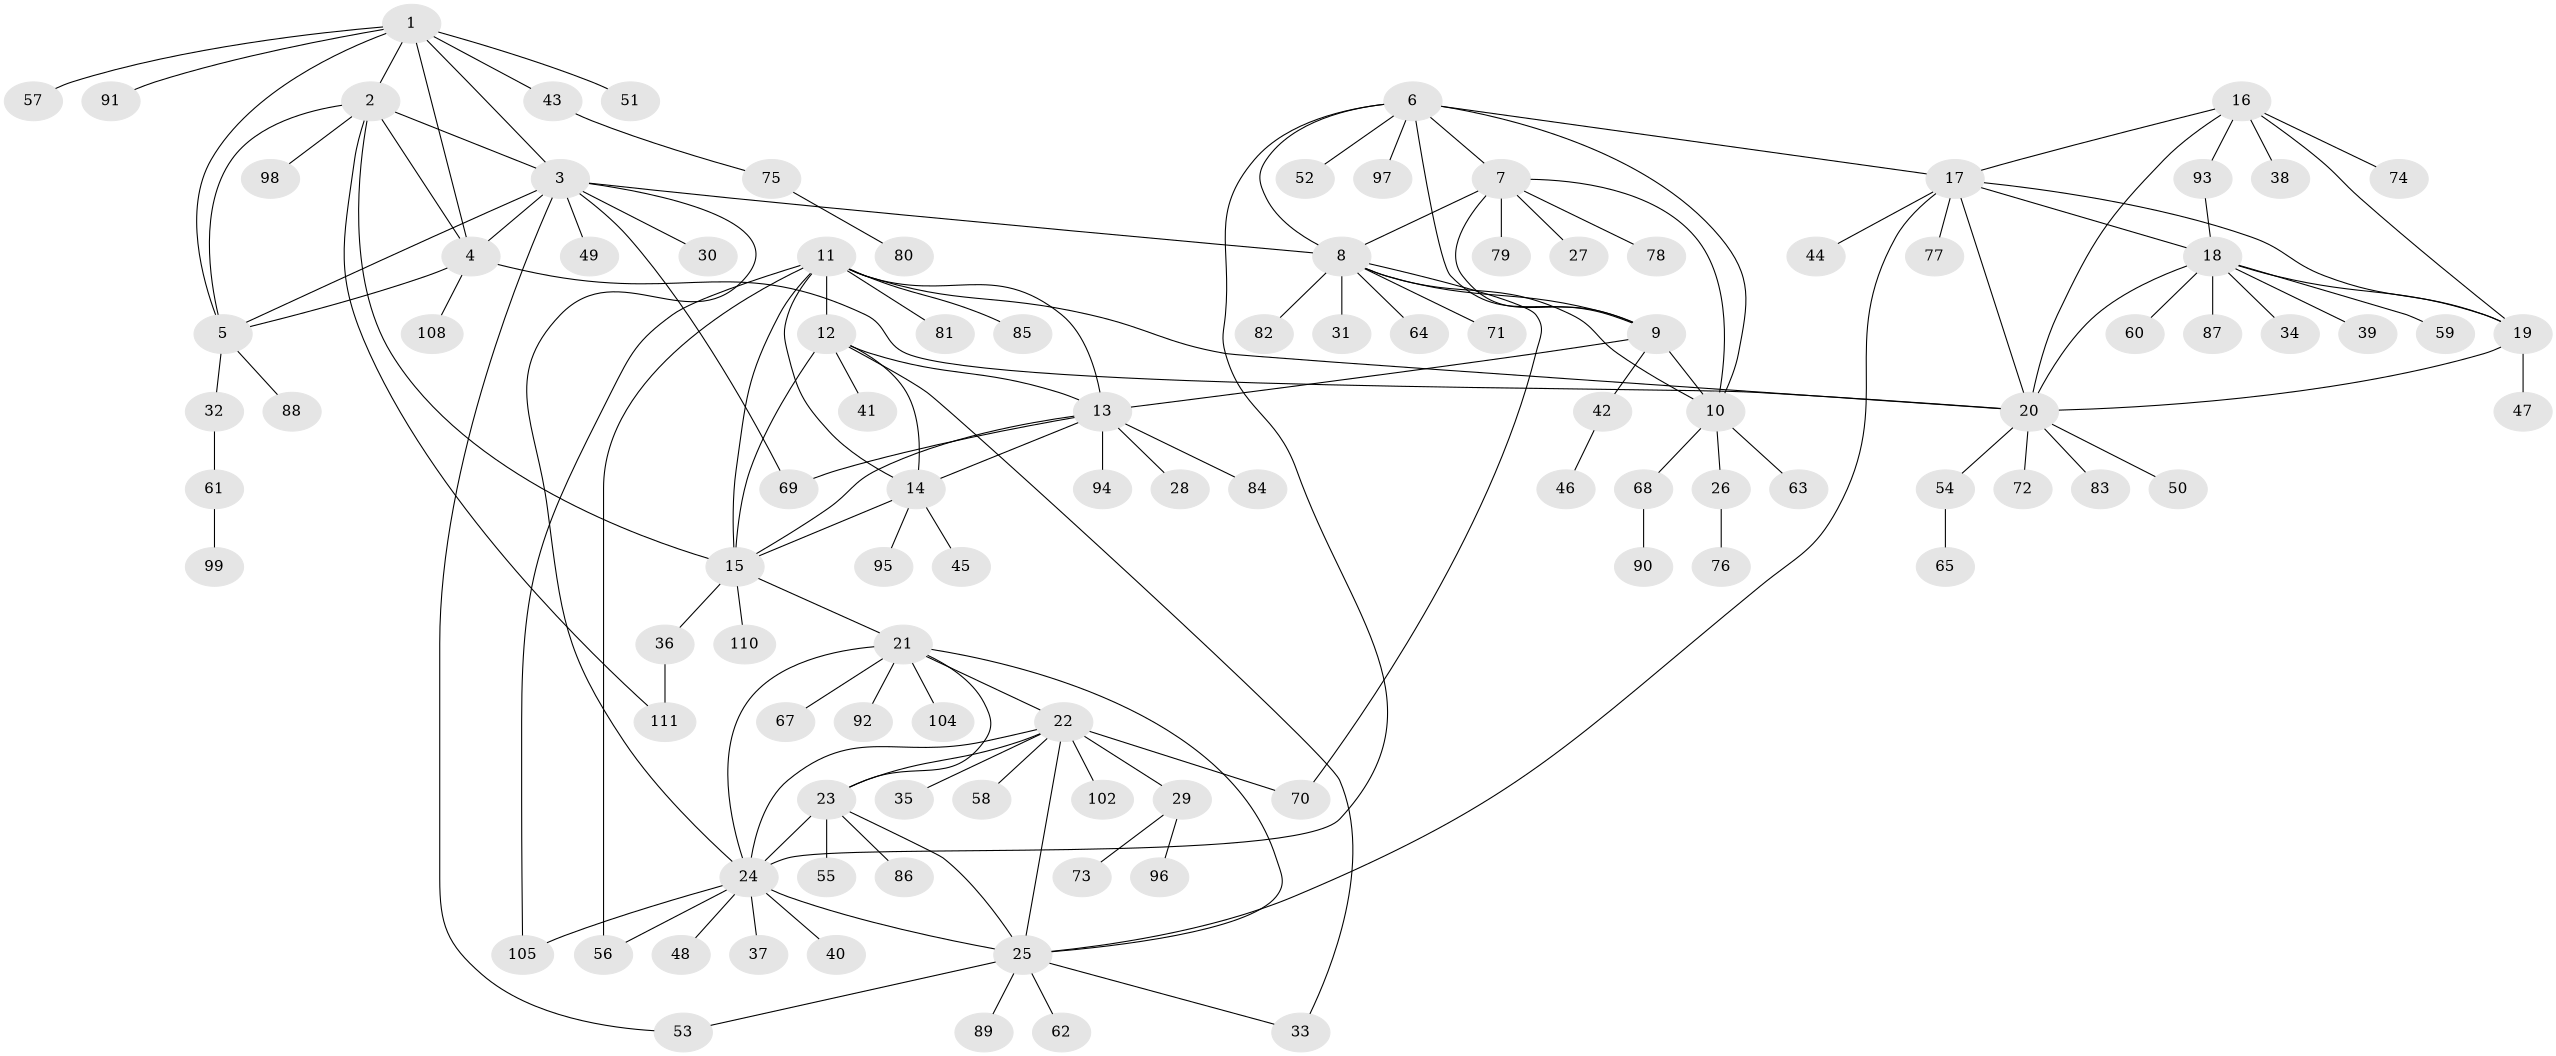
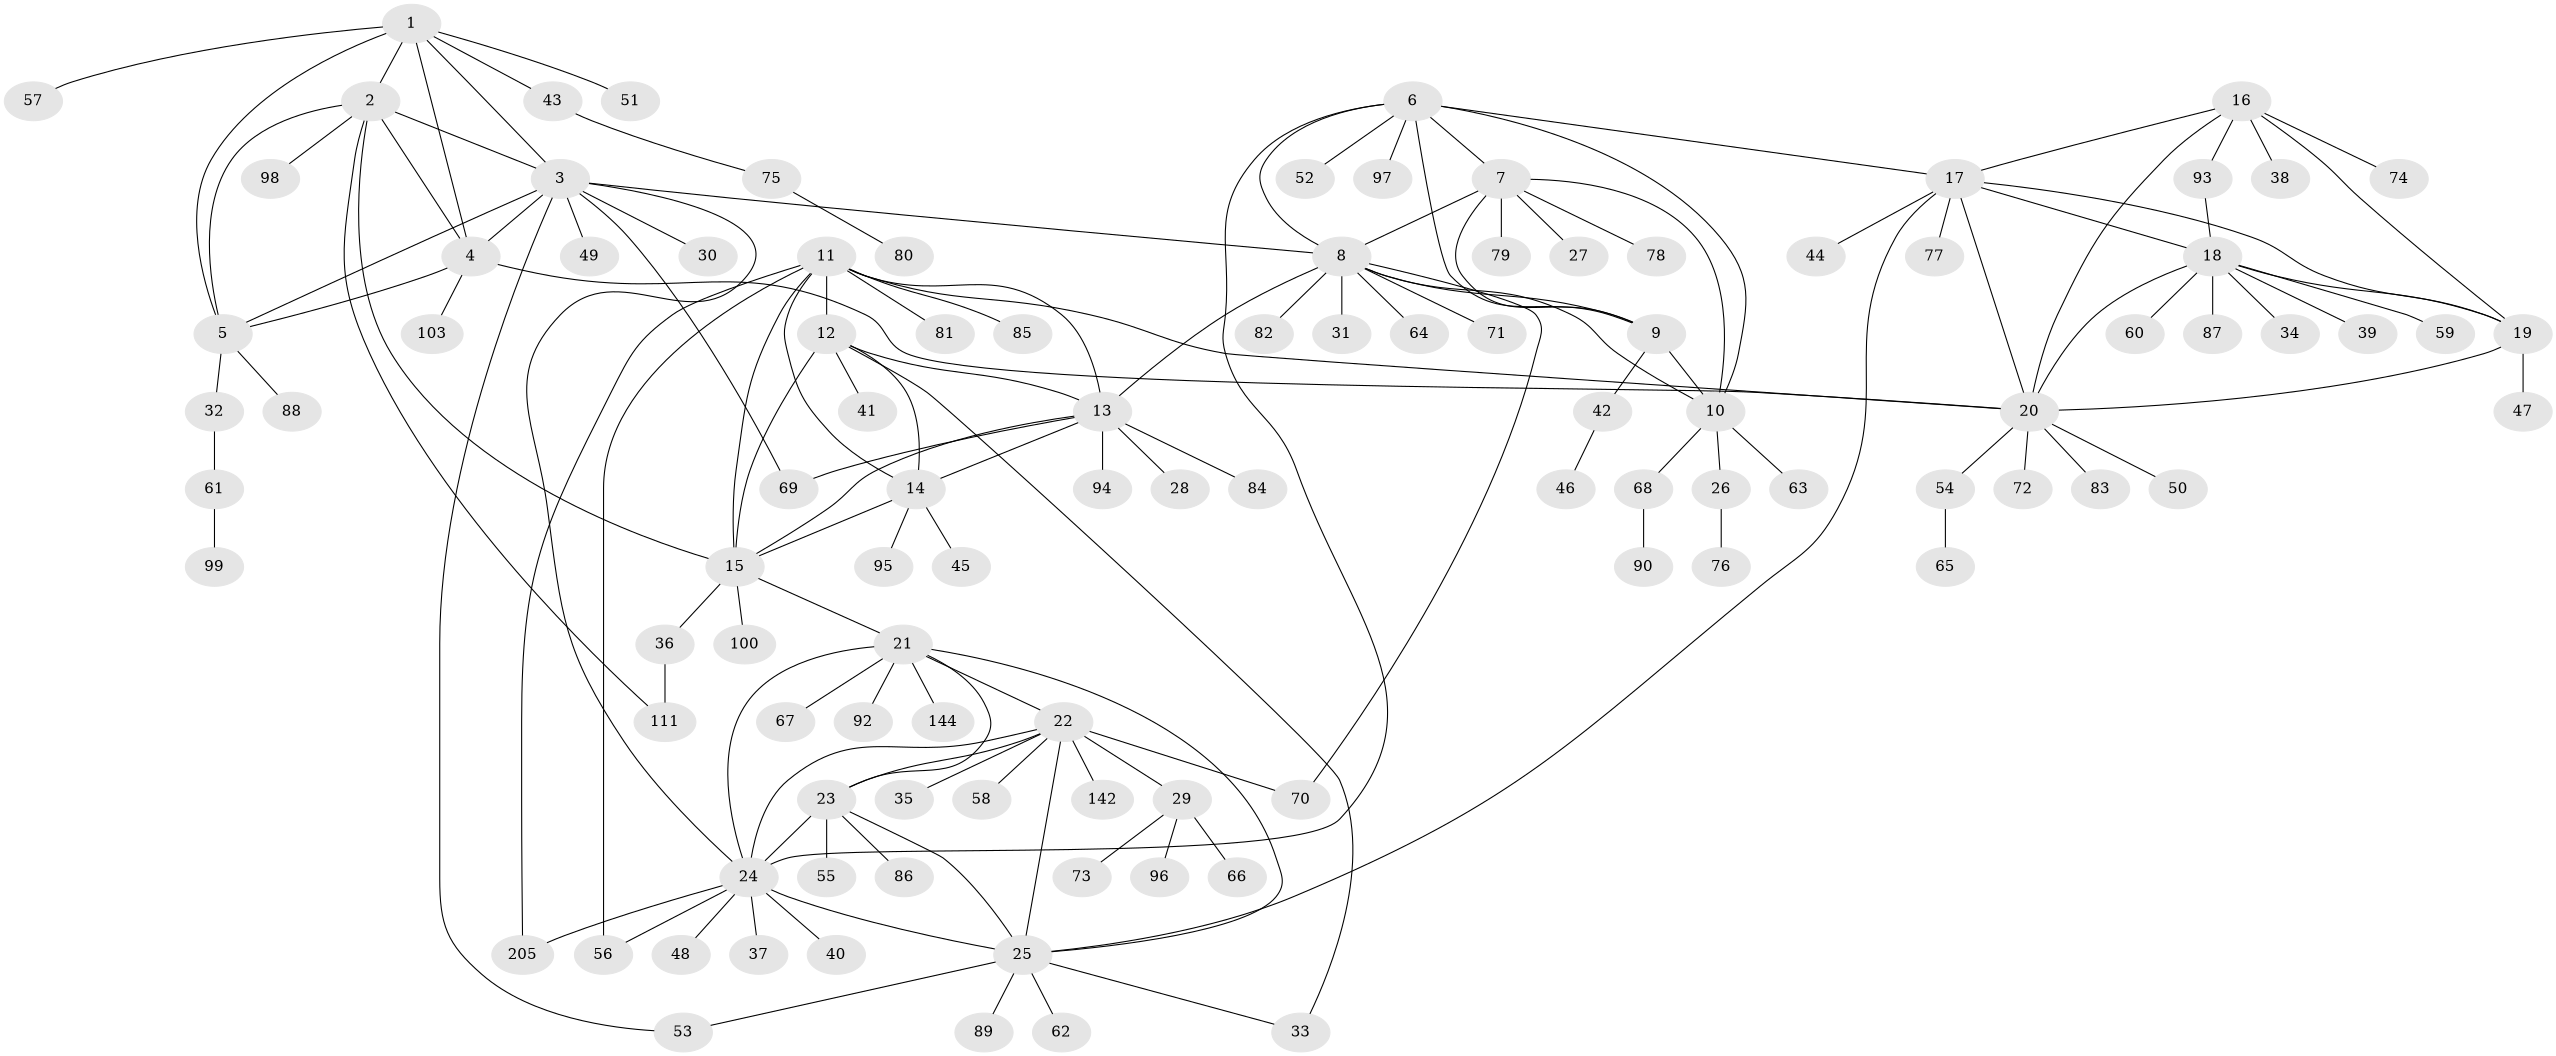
node "91": removed
node "108": label "108" -> "103"
edge "9" -- "13": now "8" -- "13"
node "110": label "110" -> "100"
node "104": label "104" -> "144"
node "102": label "102" -> "142"
node "66": added
node "105": label "105" -> "205"
